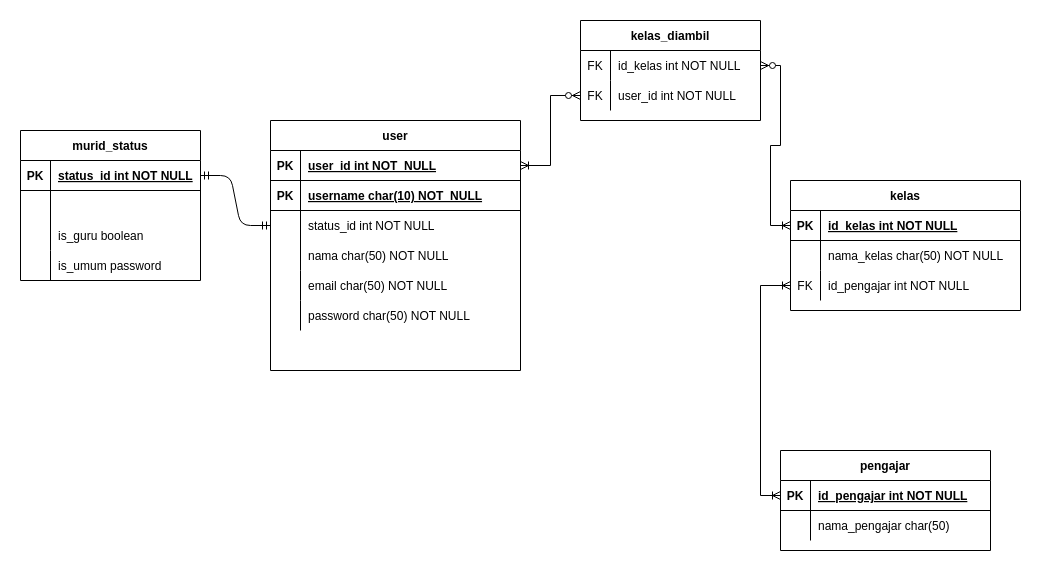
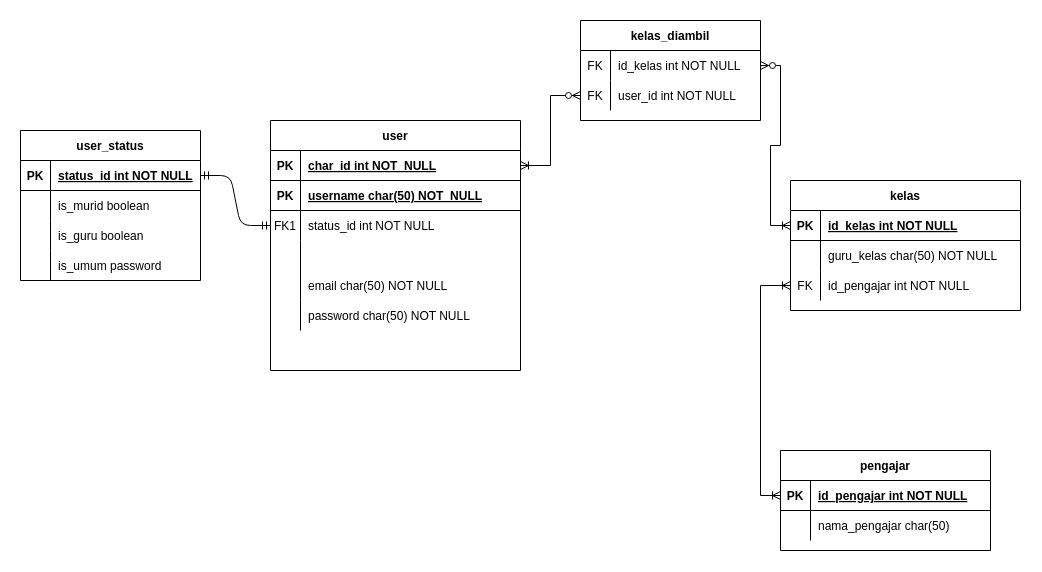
node "murid_status": label "murid_status" -> "user_status"
node "user_id int NOT_NULL": label "user_id int NOT_NULL" -> "char_id int NOT_NULL"
node "username char(10) NOT_NULL": label "username char(10) NOT_NULL" -> "username char(50) NOT_NULL"
node "is_murid boolean": added
node "FK1": added
node "nama char(50) NOT NULL": removed
node "nama_kelas char(50) NOT NULL": label "nama_kelas char(50) NOT NULL" -> "guru_kelas char(50) NOT NULL"
